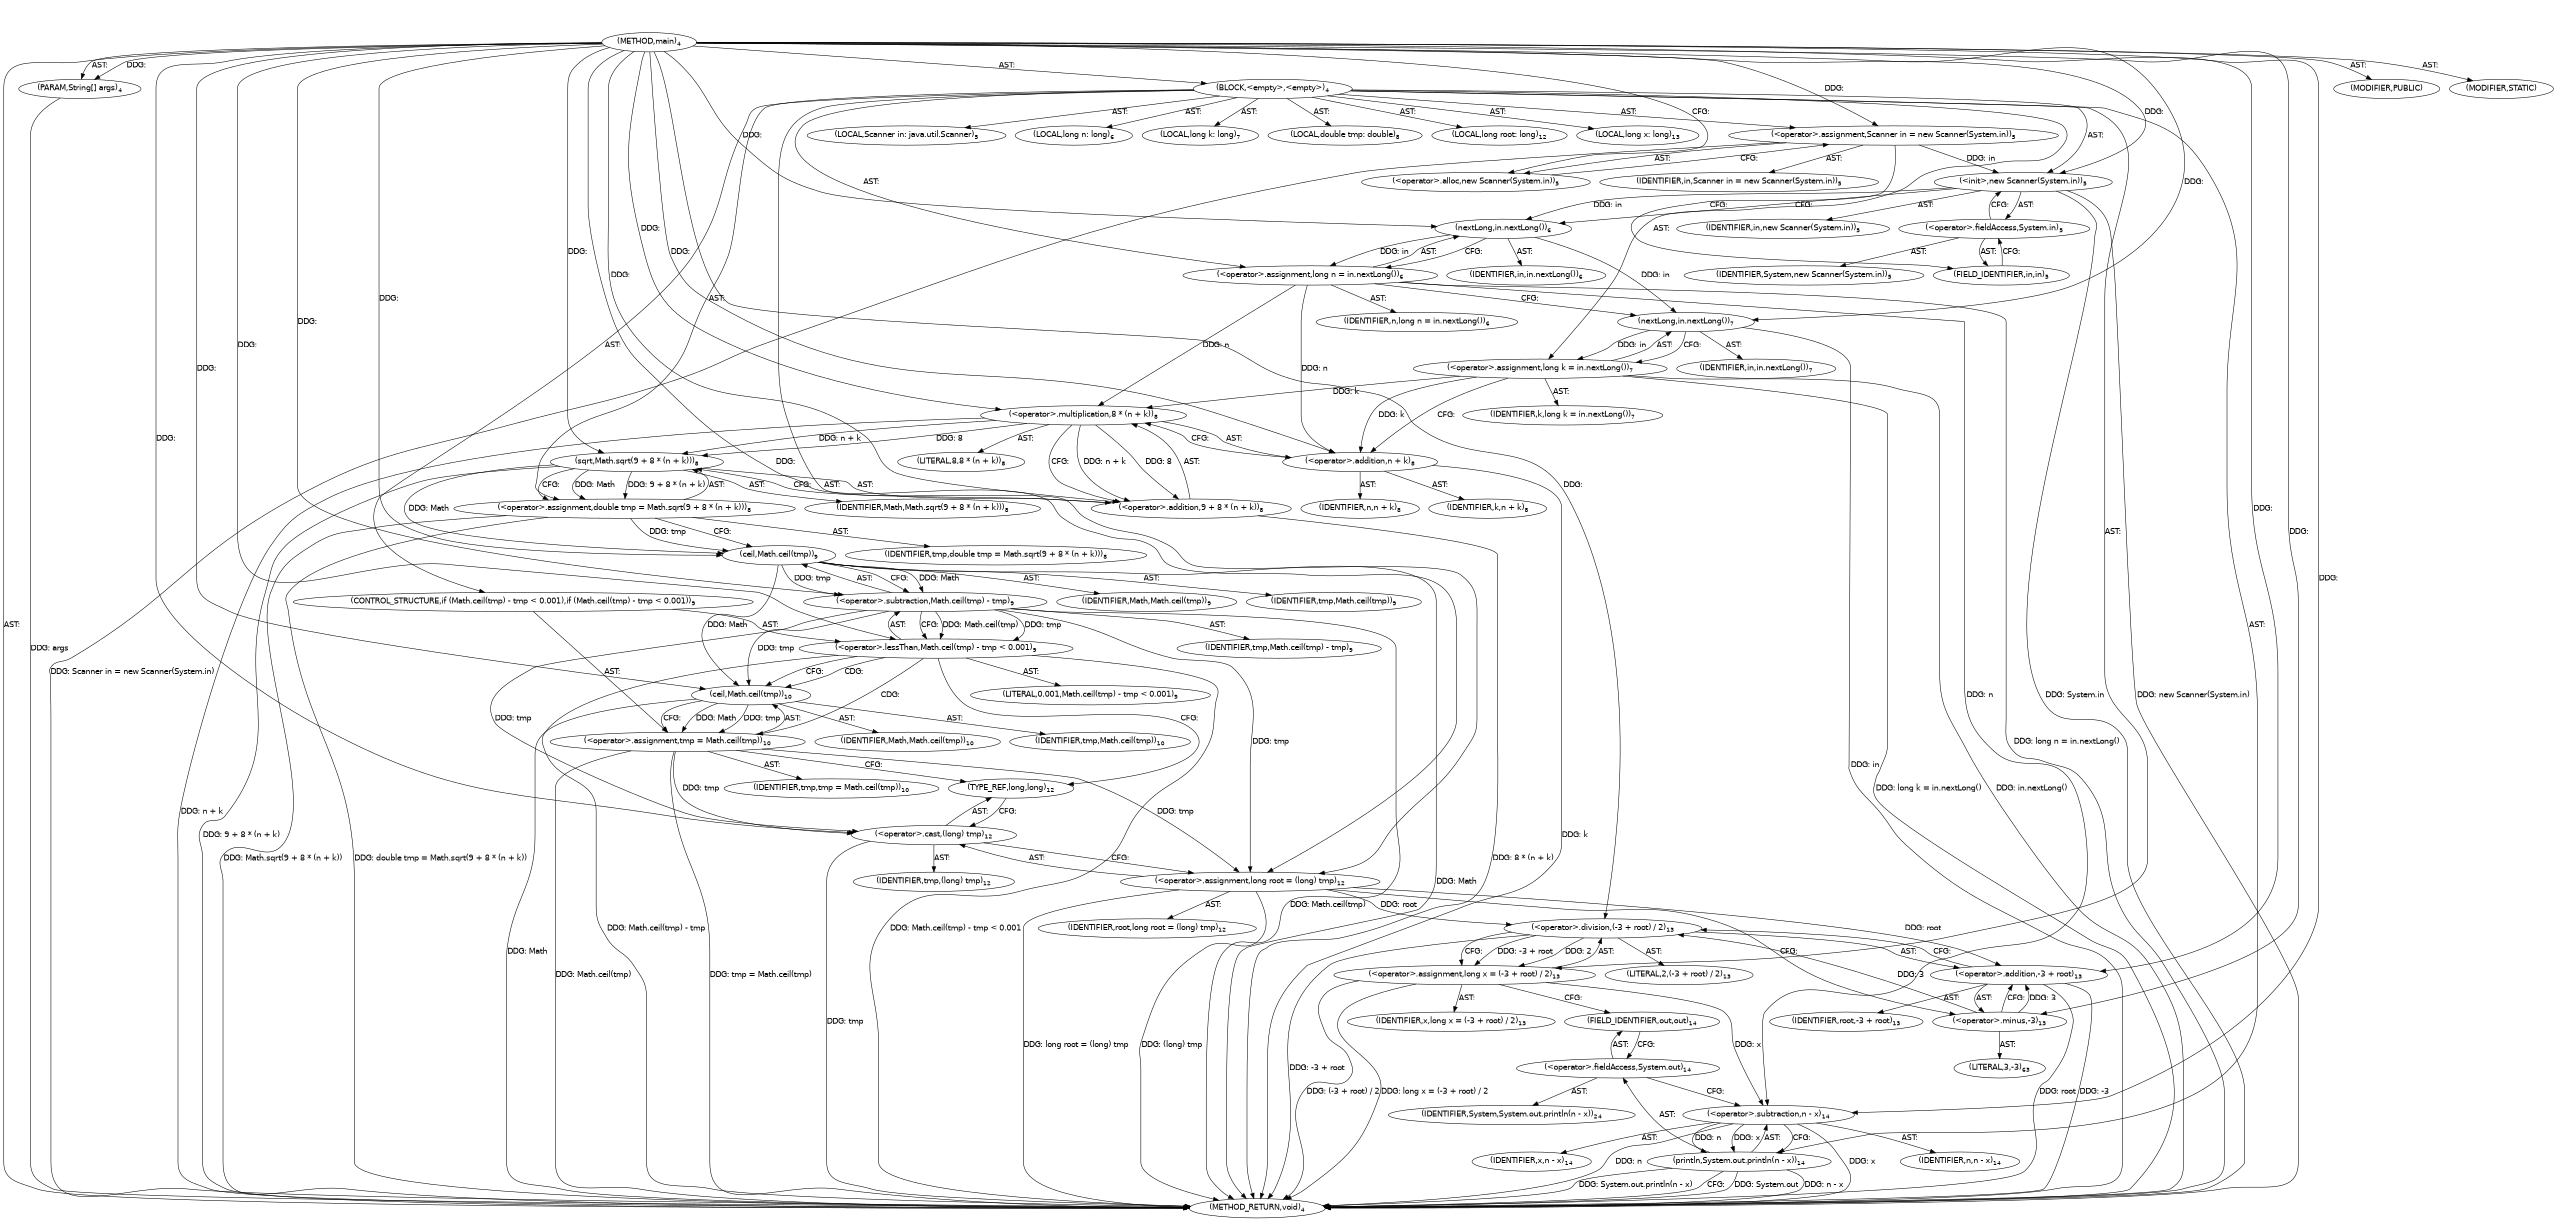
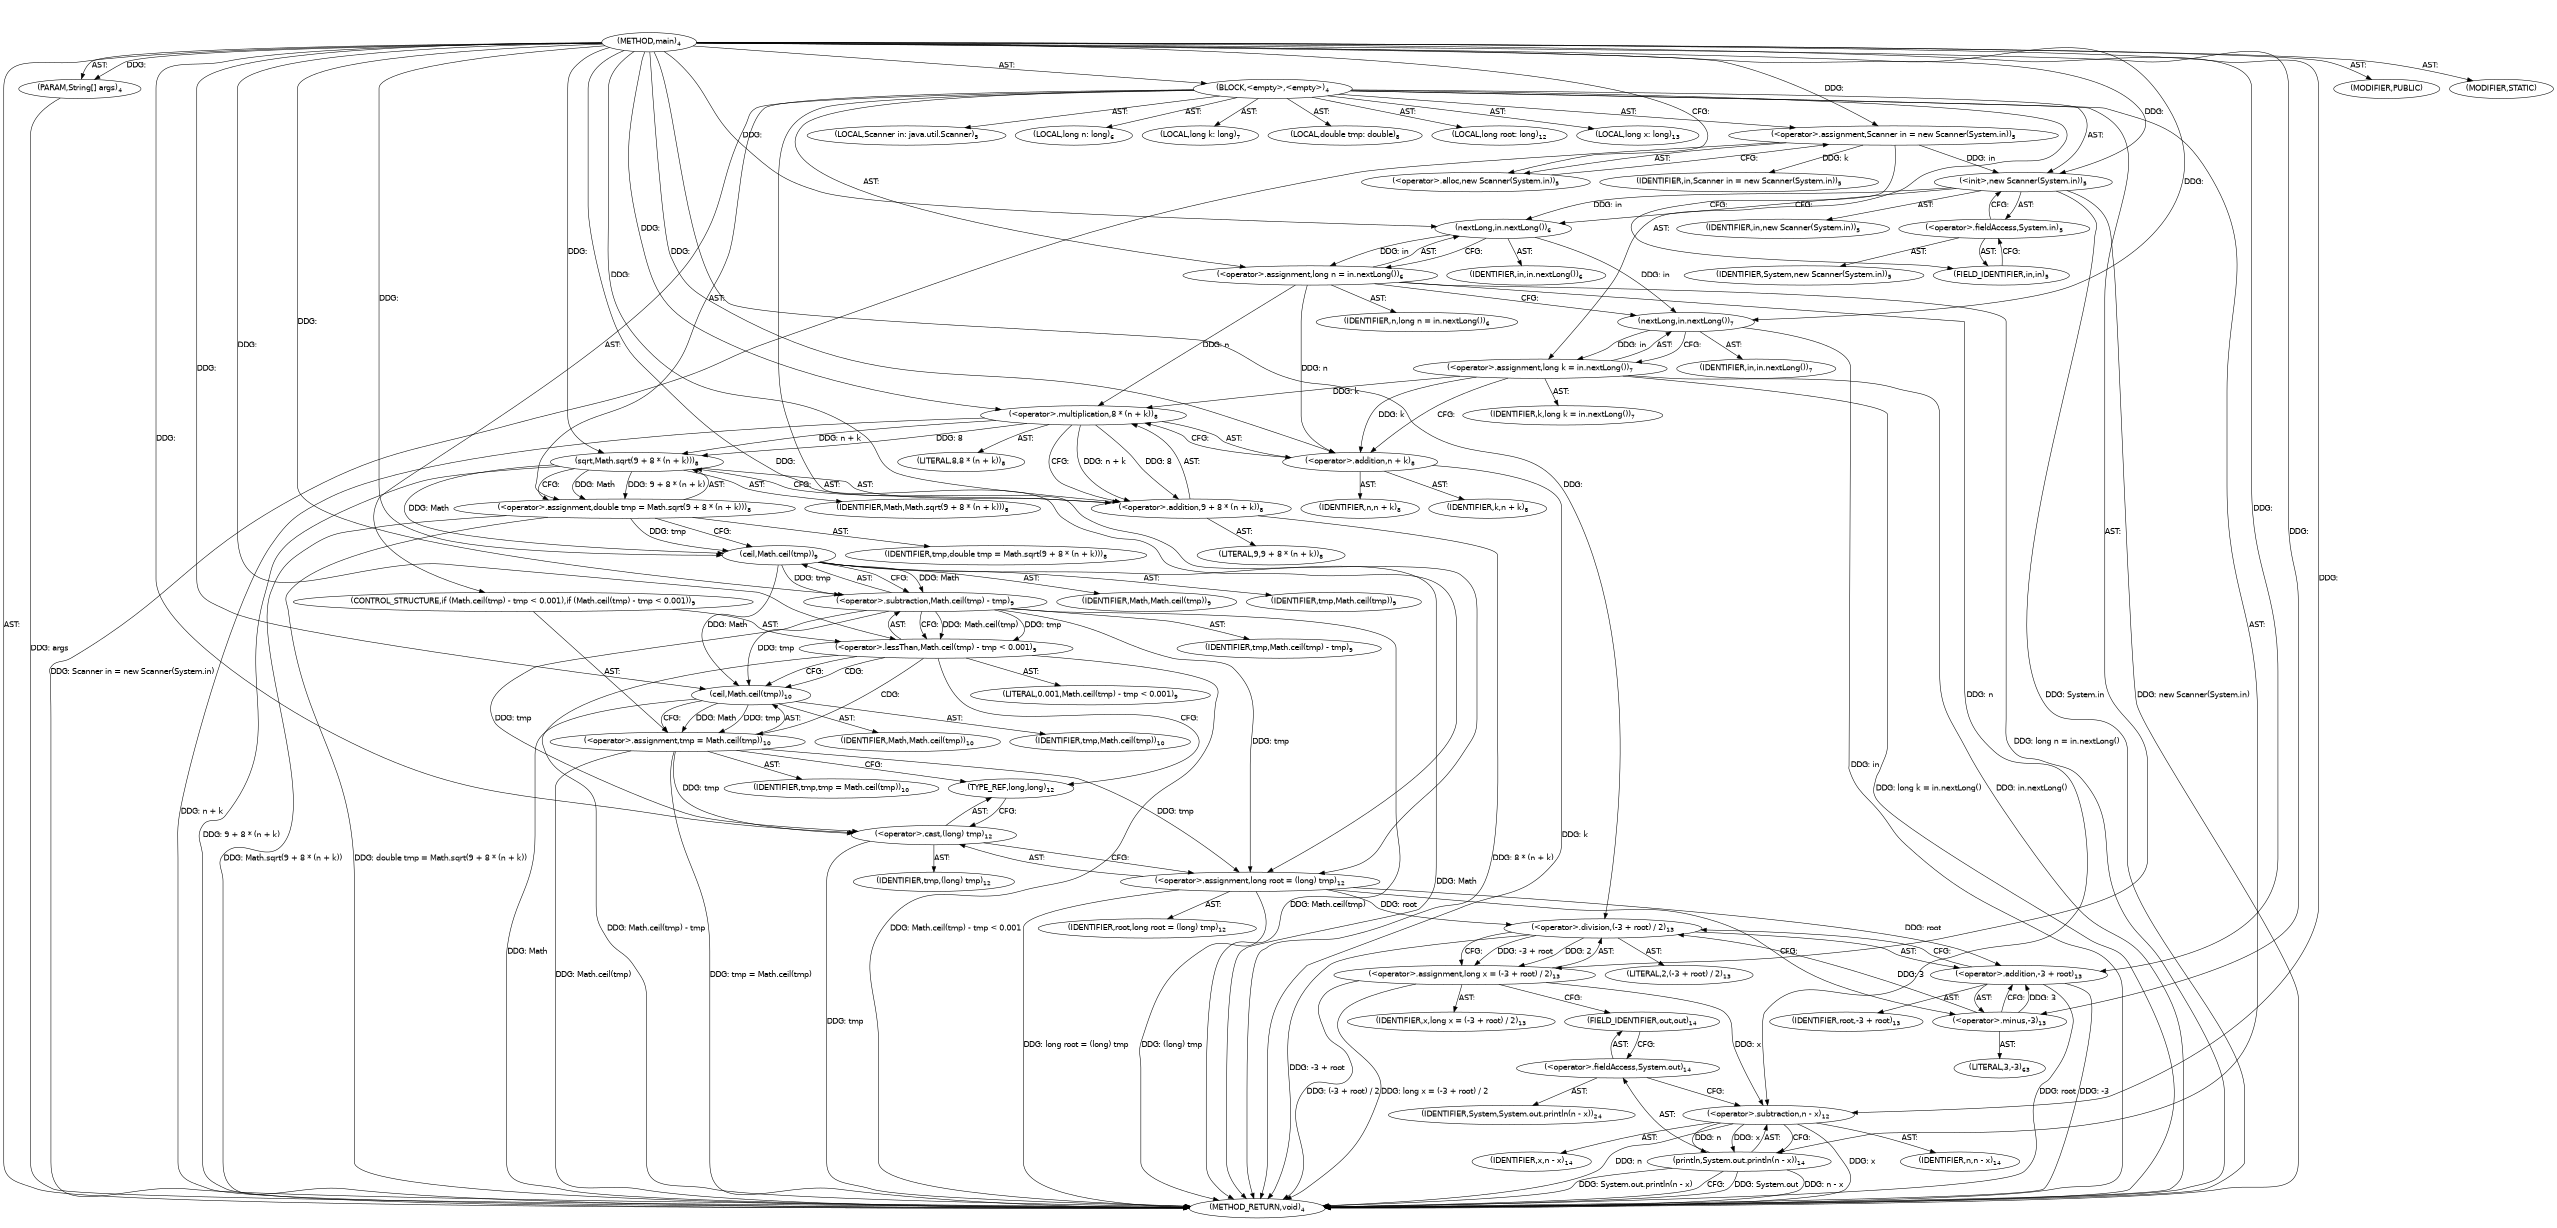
edge "(<operator>.assignment,Scanner in = new Scanner(System.in))" -> "(IDENTIFIER,in,Scanner in = new Scanner(System.in))": label "AST: " -> "DDG: k"
node "(LITERAL,9,9 + 8 * (n + k))": added
node "(<operator>.subtraction,n - x)": text "14" -> "12"
